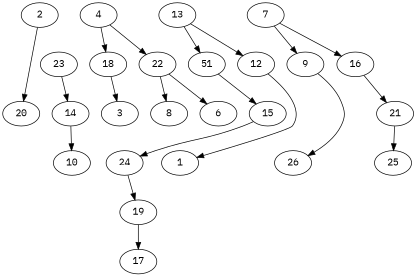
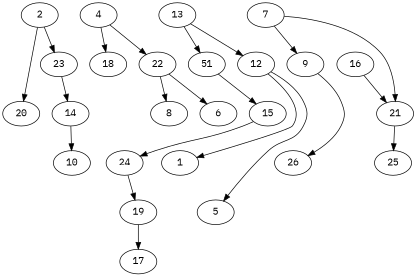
edge "2" -> "23": added
edge "7" -> "16": now "7" -> "21"
node "3": removed
node "5": added
